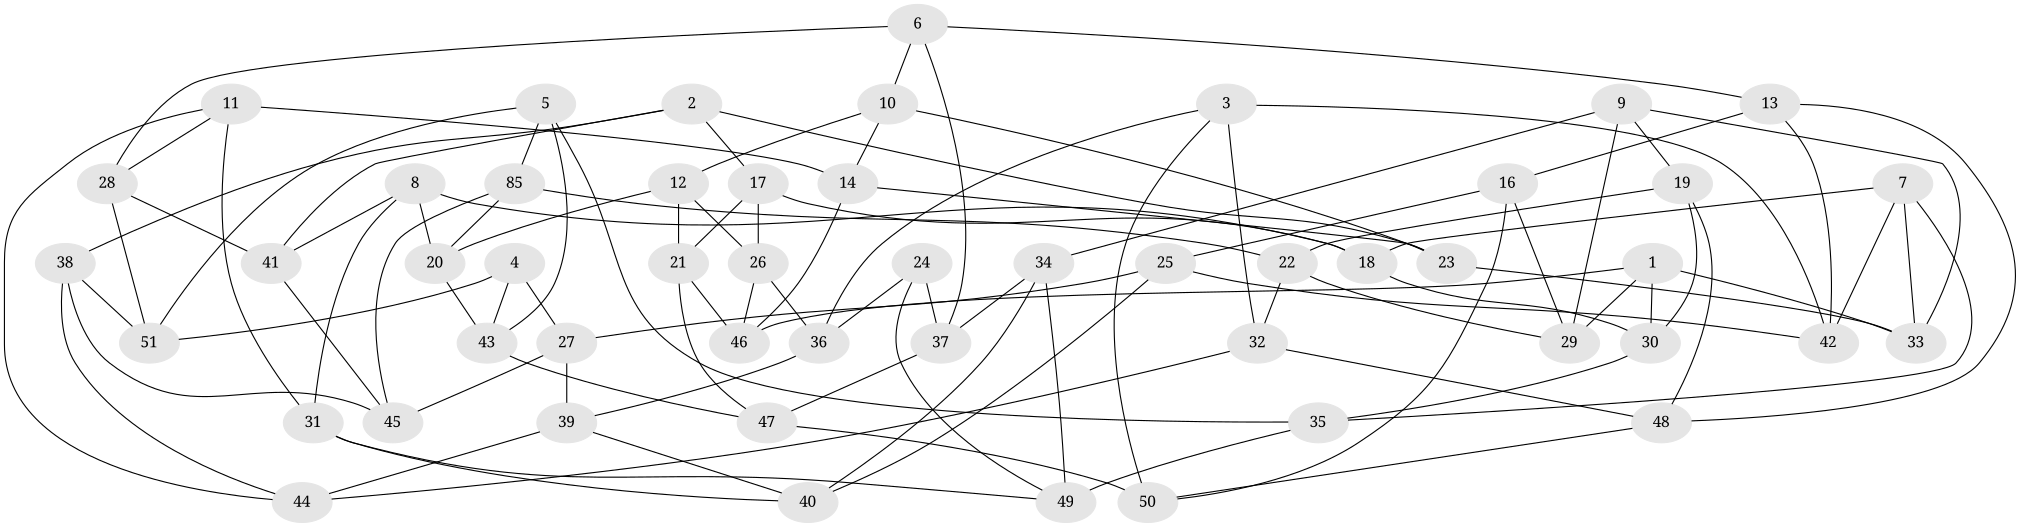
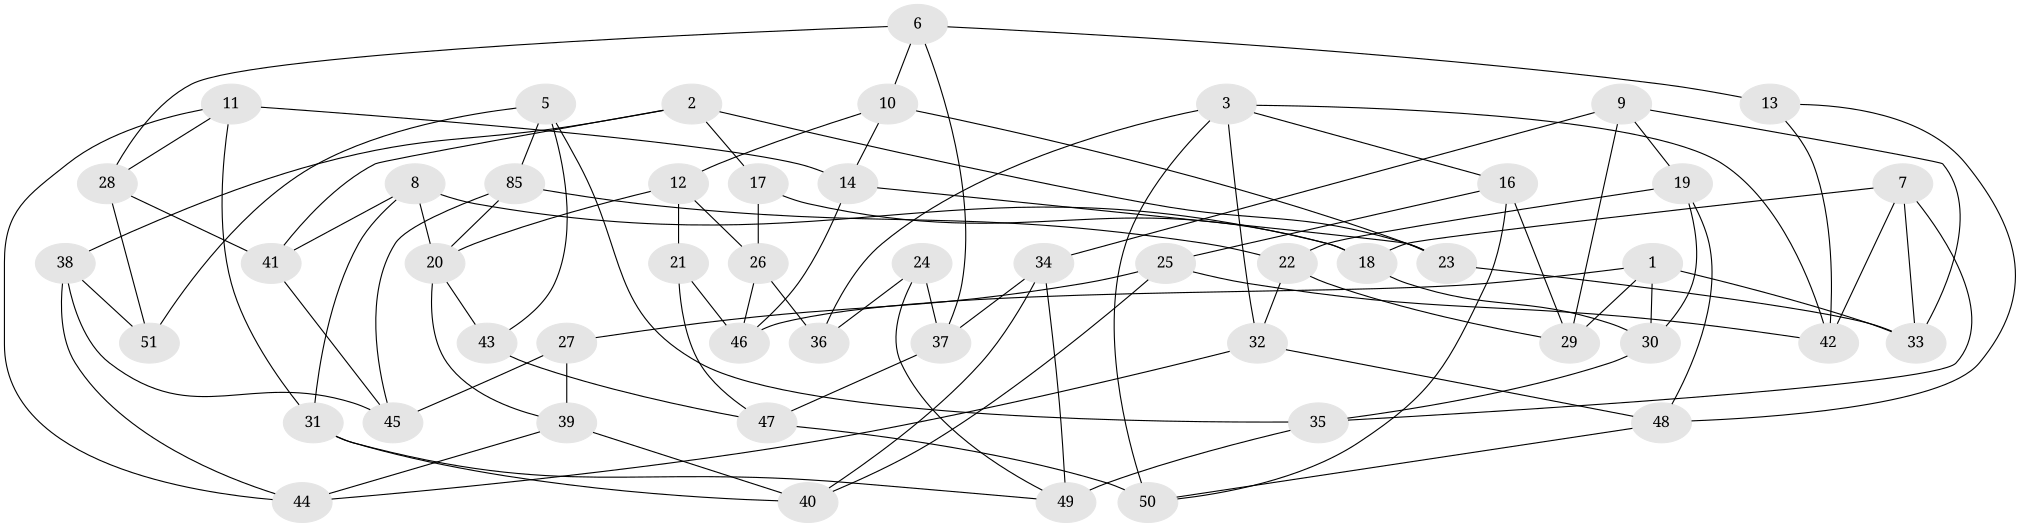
edge "13" -- "16": now "3" -- "16"
edge "17" -- "21": removed
node "4": removed
edge "36" -- "39": now "20" -- "39"
